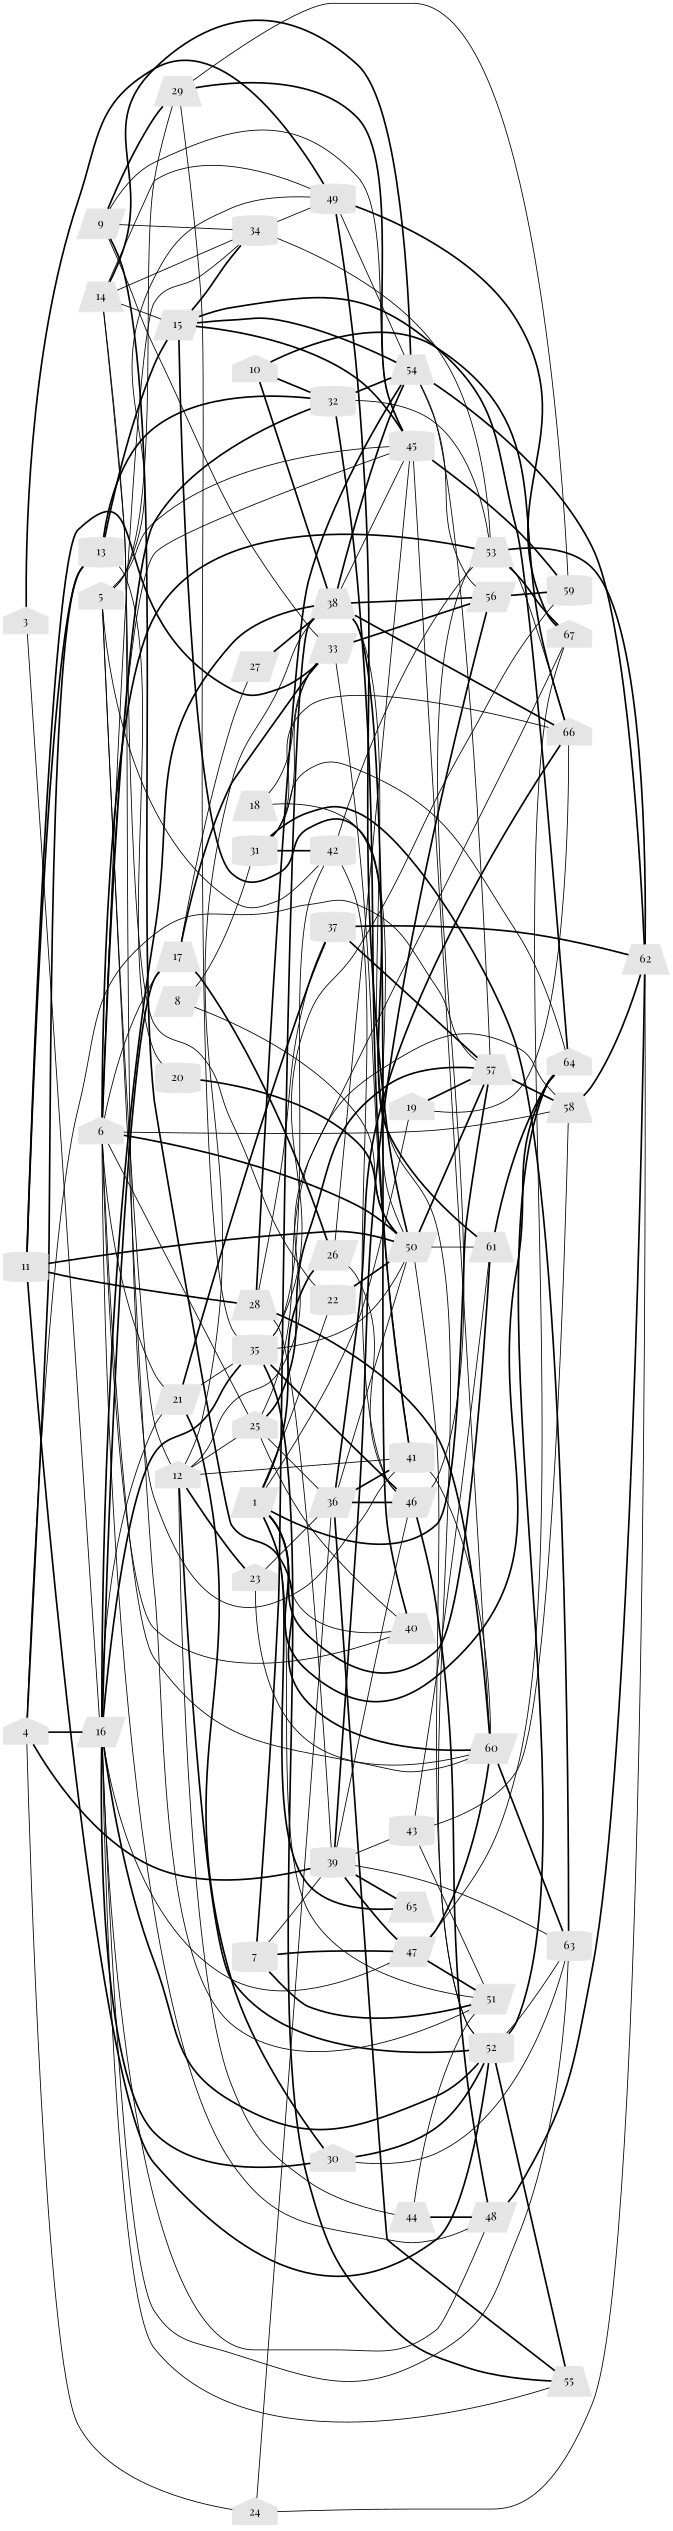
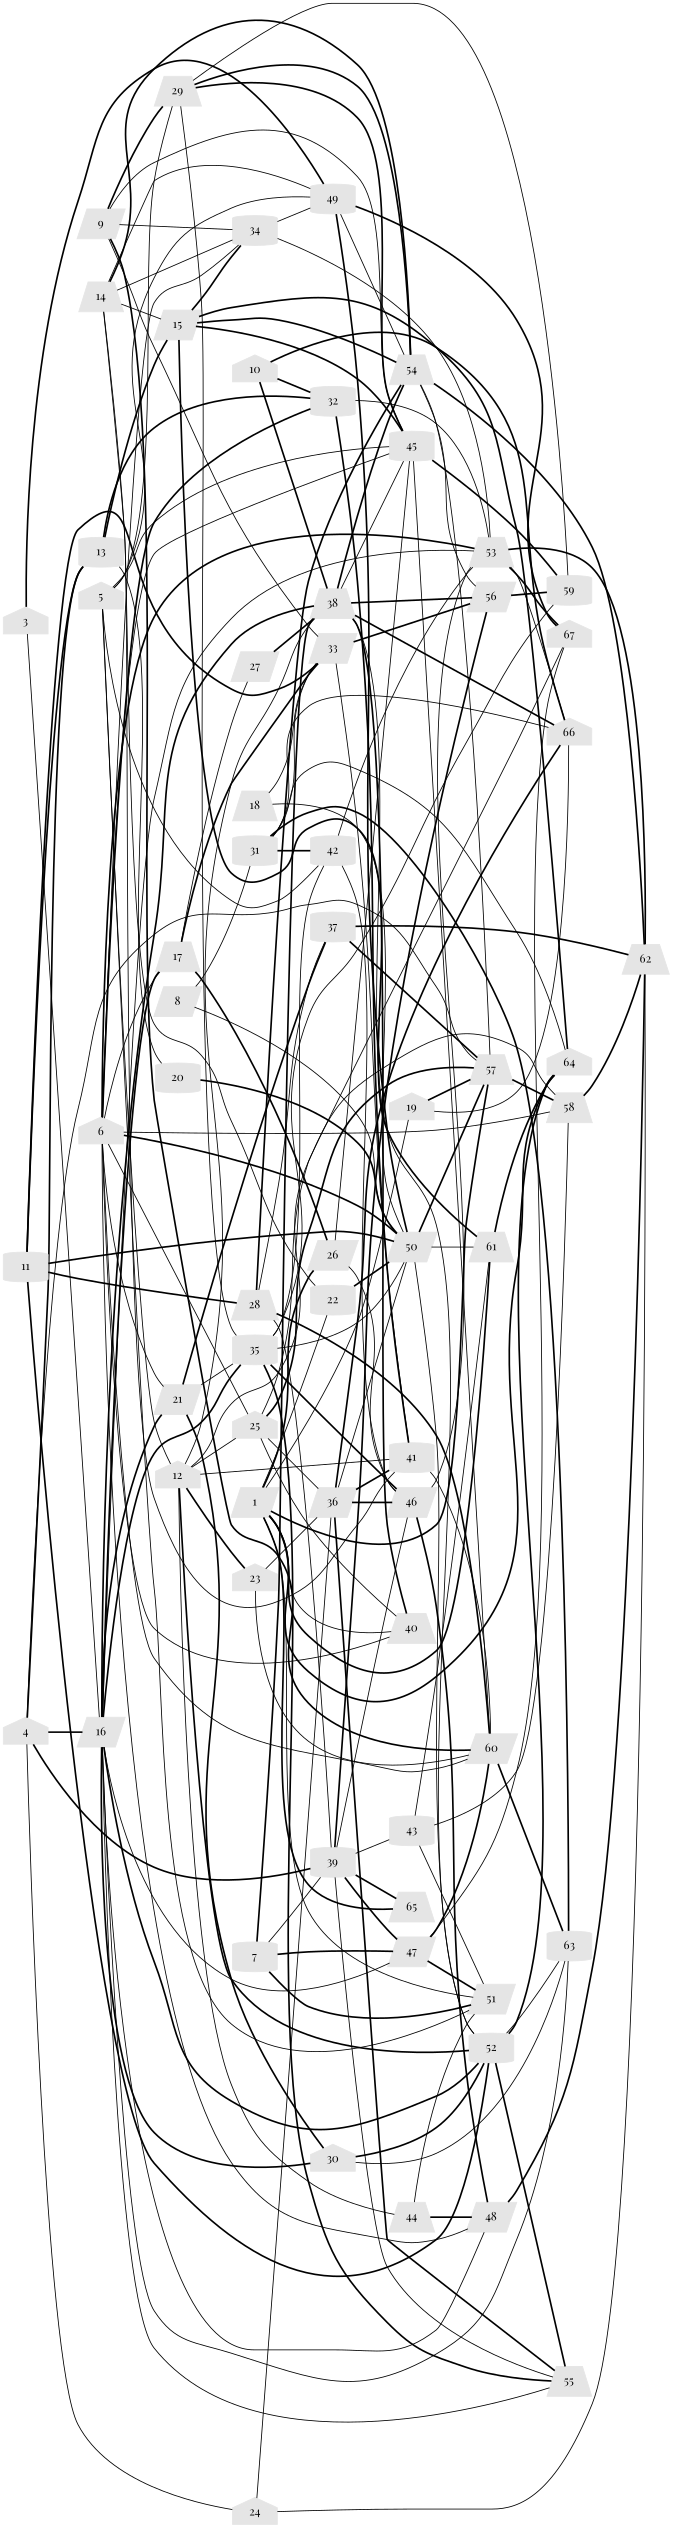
edge "54" -- "32": now "54" -- "29"
edge "53" -- "16": added
edge "21" -- "16": style solid -> bold
edge "39" -- "63": now "39" -- "55"
